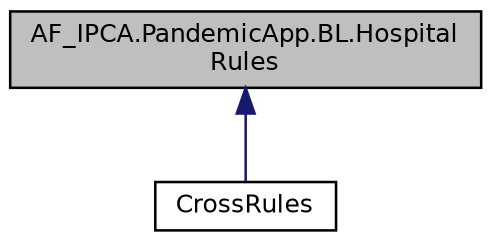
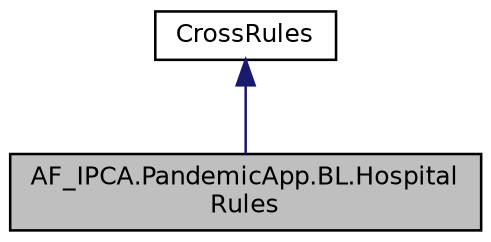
edge "CrossRules" -> "AF_IPCA.PandemicApp.BL.Hospital Rules": reversed
